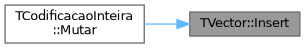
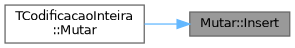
node "TVector::Insert": label "TVector::Insert" -> "Mutar::Insert"
